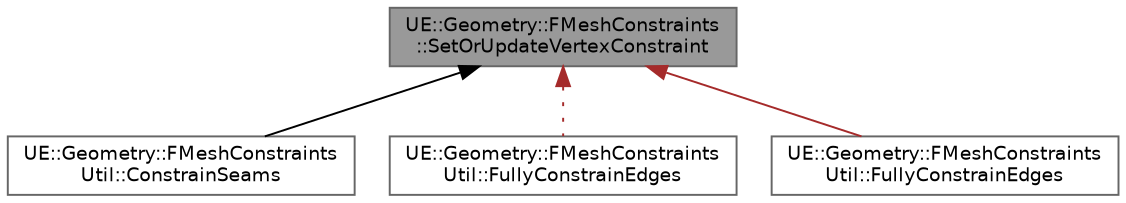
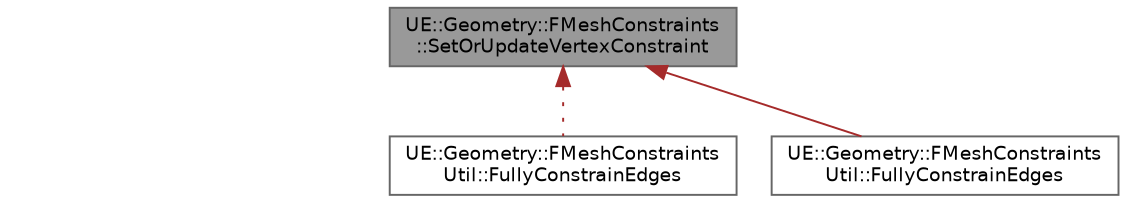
node "UE::Geometry::FMeshConstraints Util::ConstrainSeams": removed
